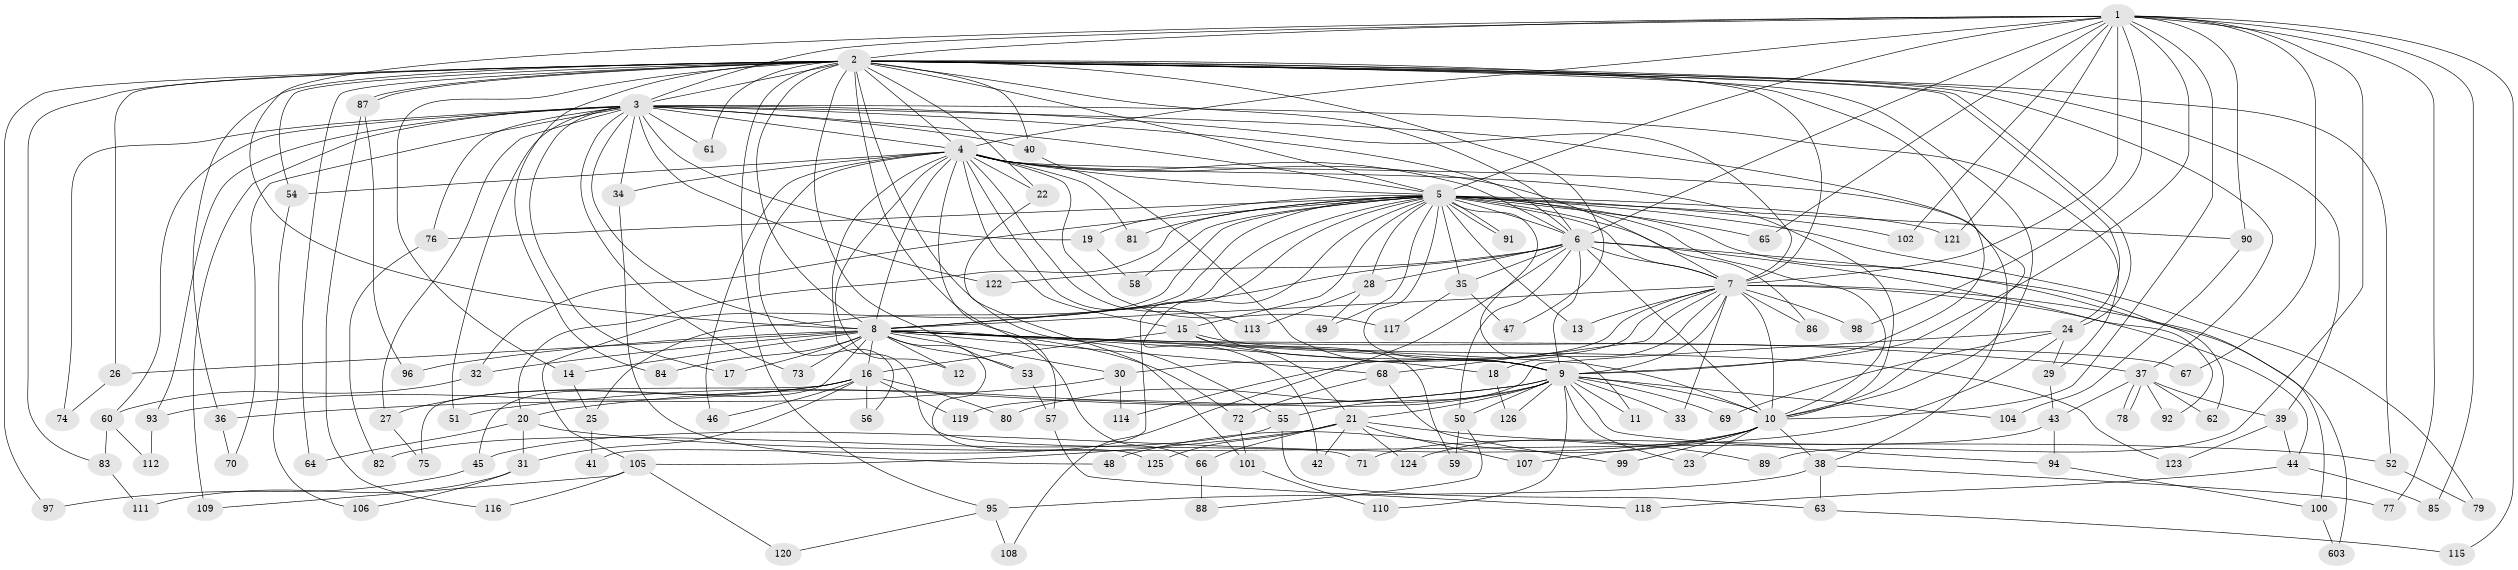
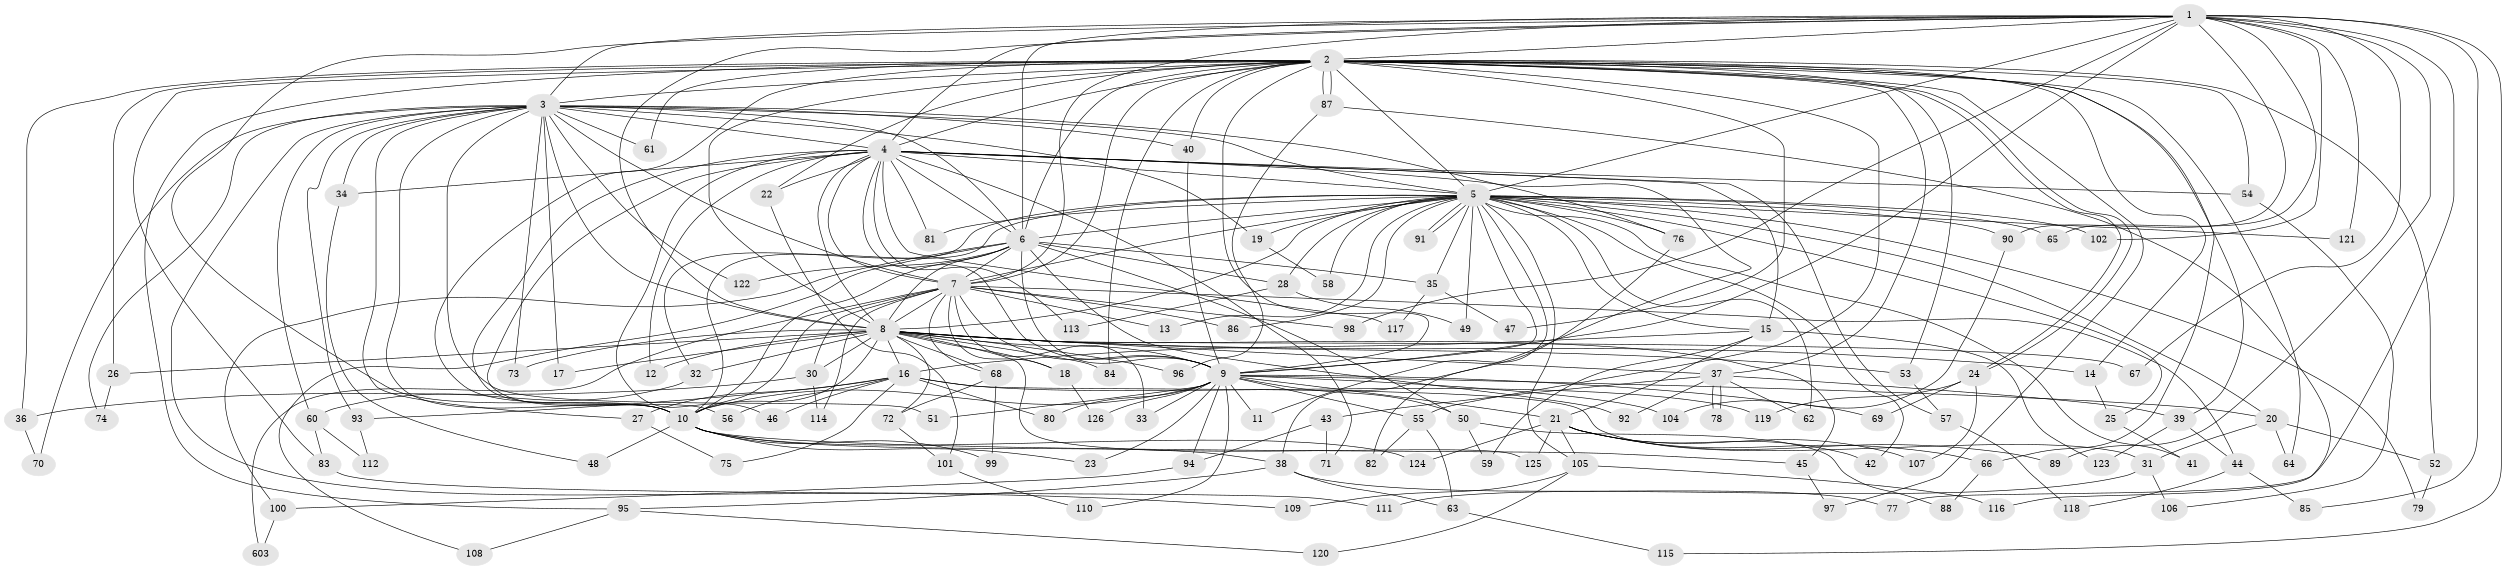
node "29": removed
